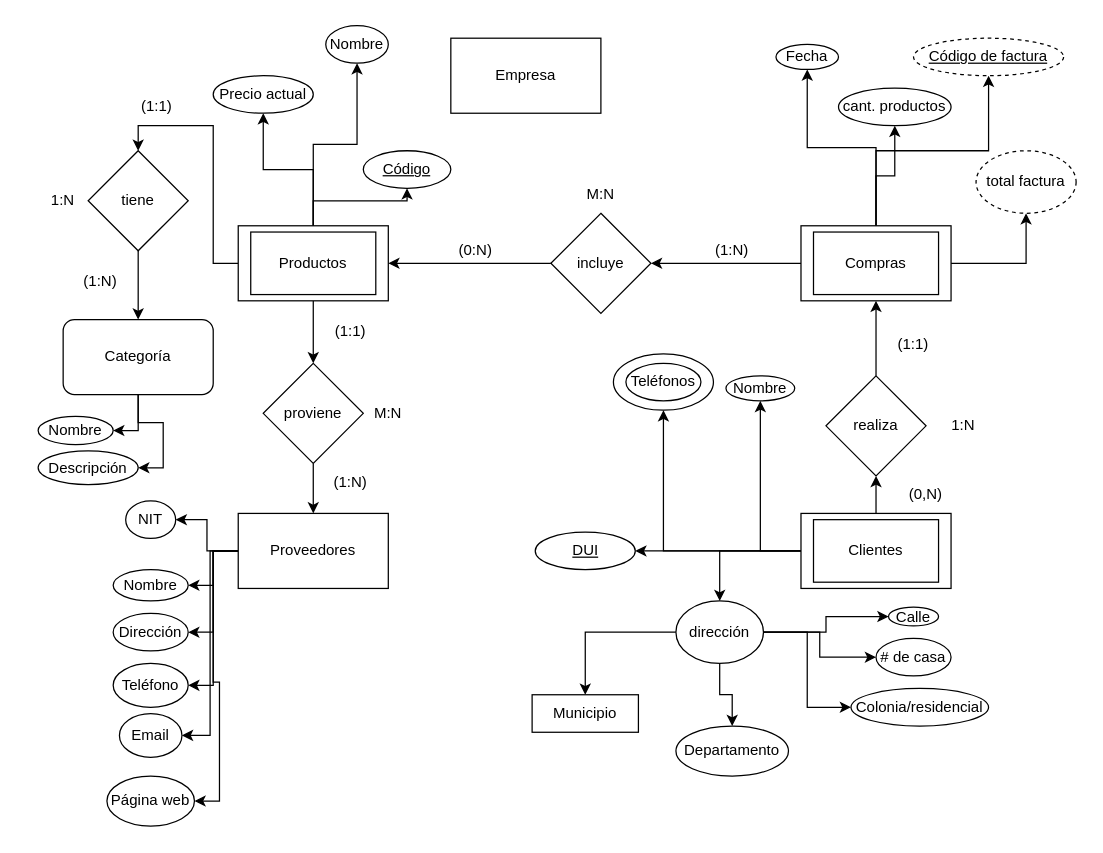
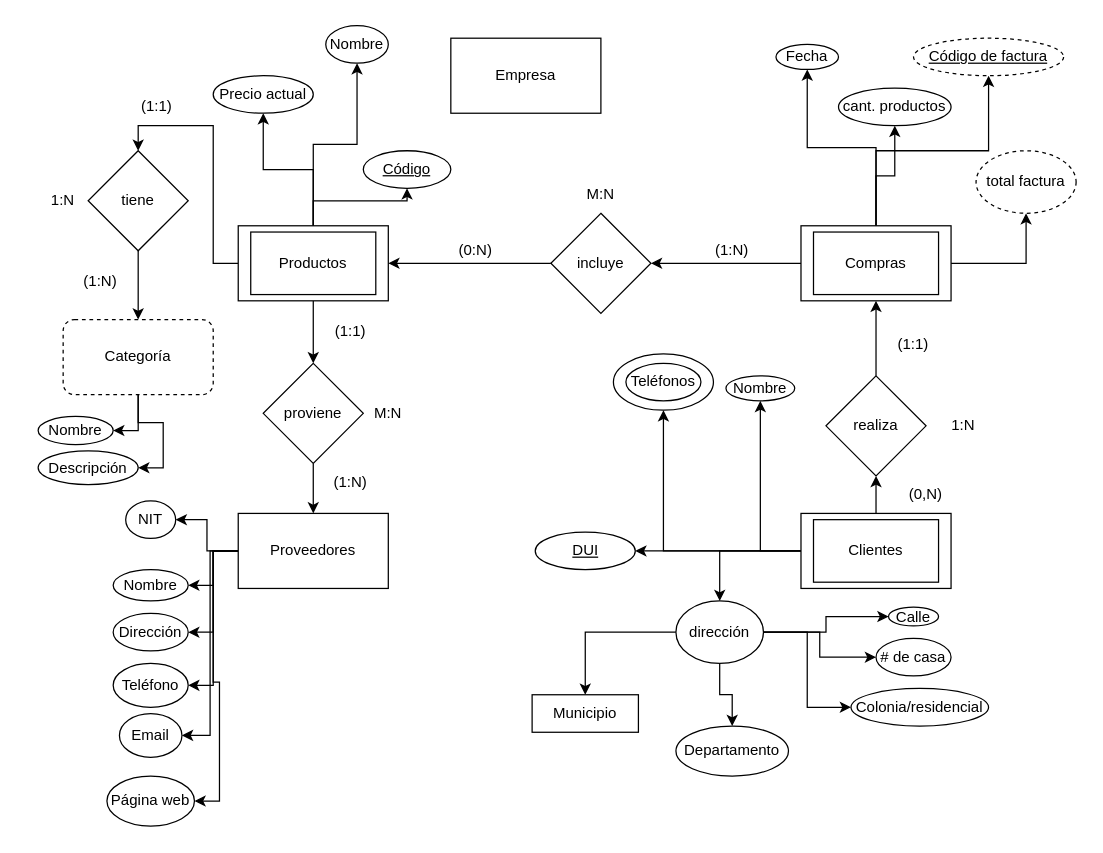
node "Categoría": style solid -> dashed
